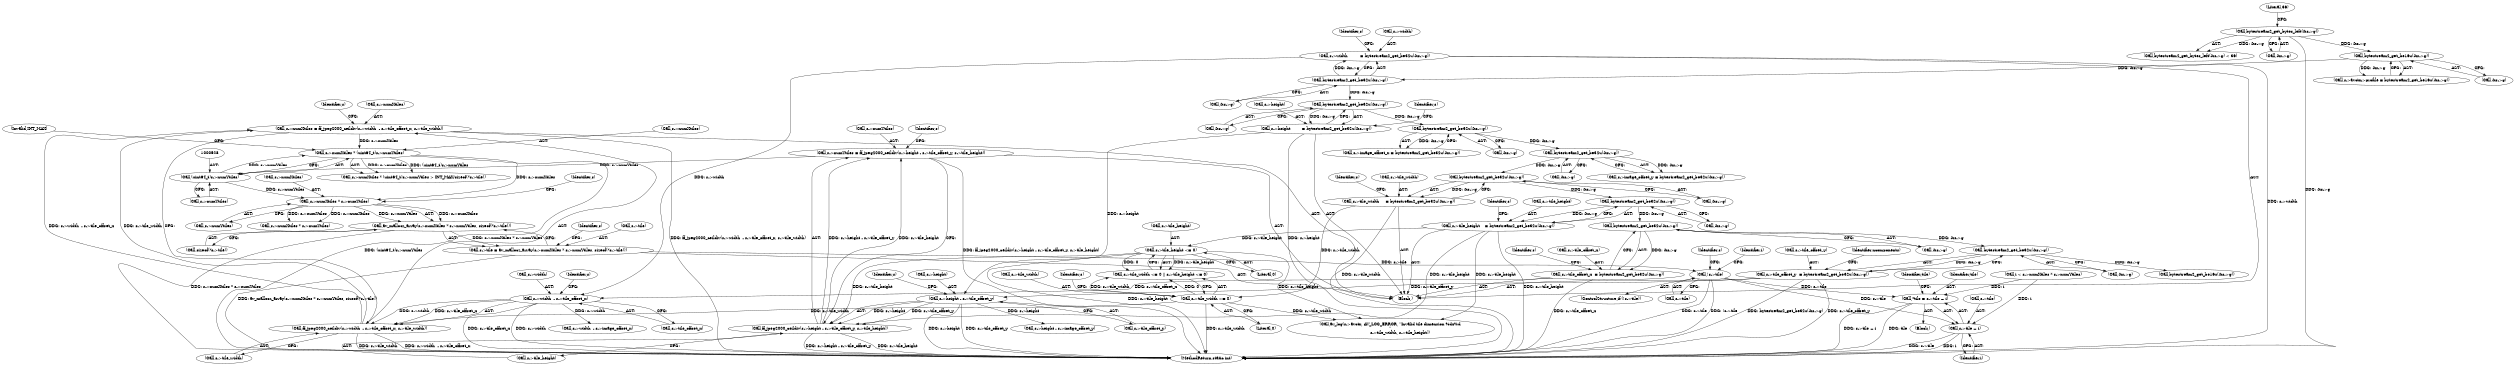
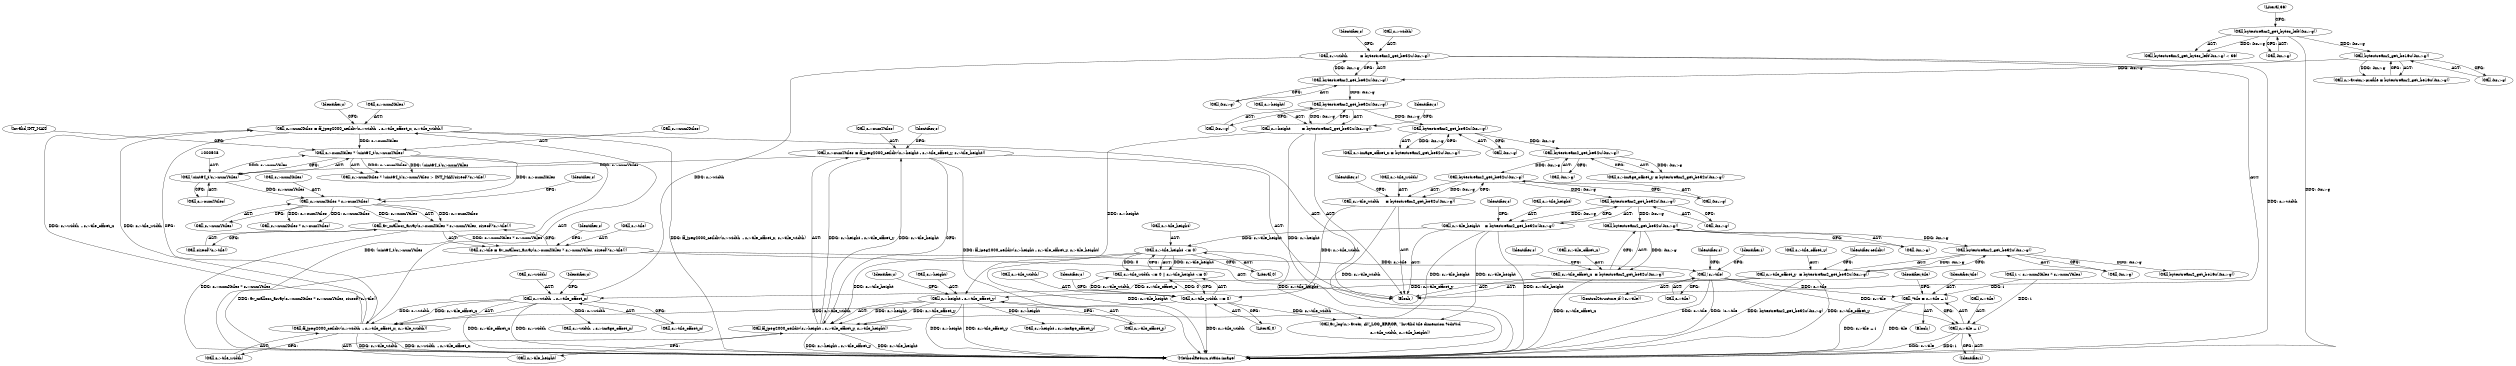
node "(Identifier,ncomponents)": label "(Identifier,ncomponents)" -> "(Identifier,ceildiv)"
edge "(Call,*tile = s->tile + i)" -> "(Call,s->tile + i)": label "AST: " -> "CFG: "
node "(MethodReturn,static int)": label "(MethodReturn,static int)" -> "(MethodReturn,static image)"
